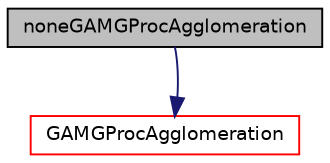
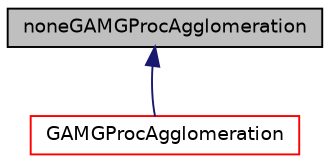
edge "noneGAMGProcAgglomeration" -> "GAMGProcAgglomeration": reversed
